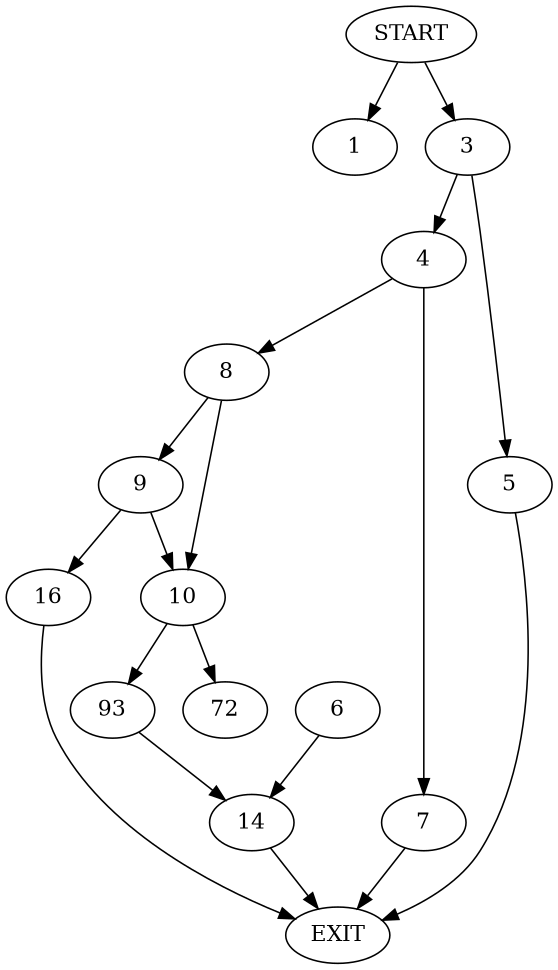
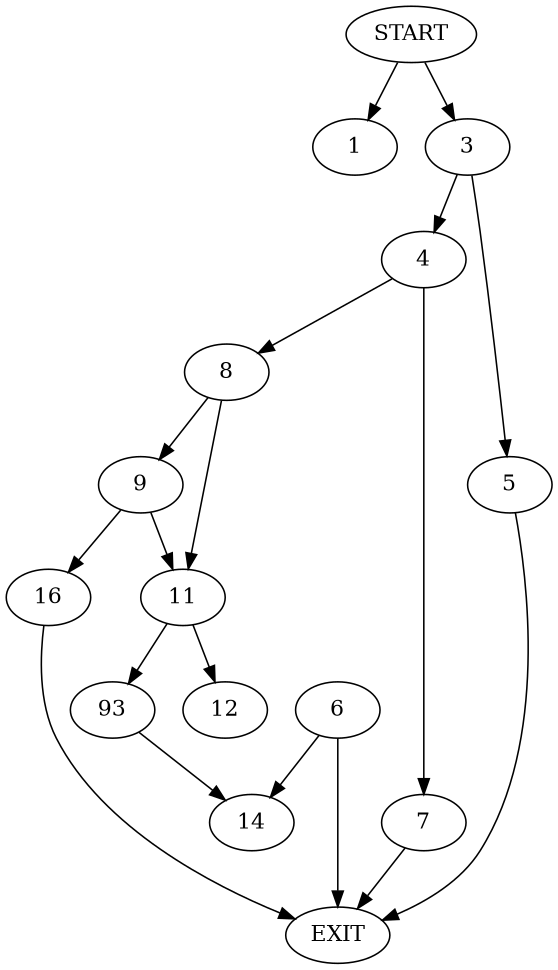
node "10": label "10" -> "11"
node "72": label "72" -> "12"
edge "14" -> "EXIT": now "6" -> "EXIT"
